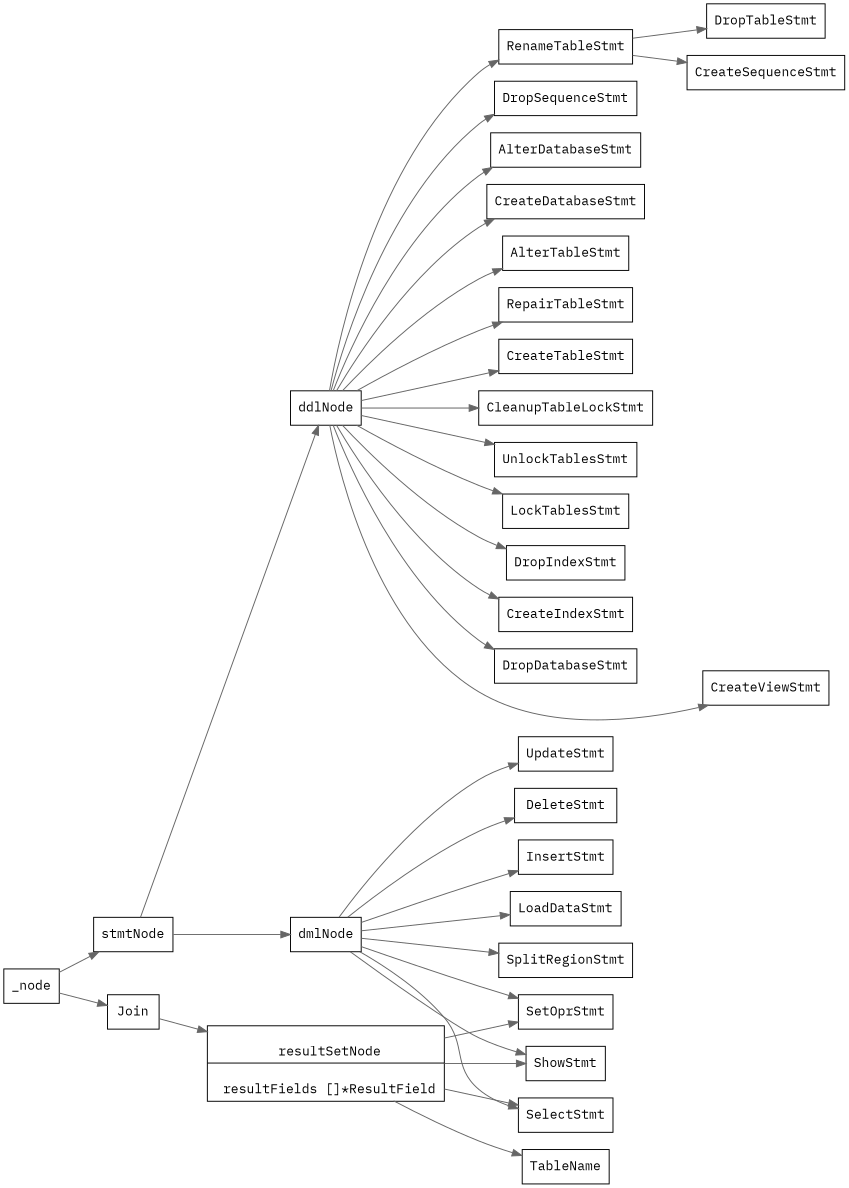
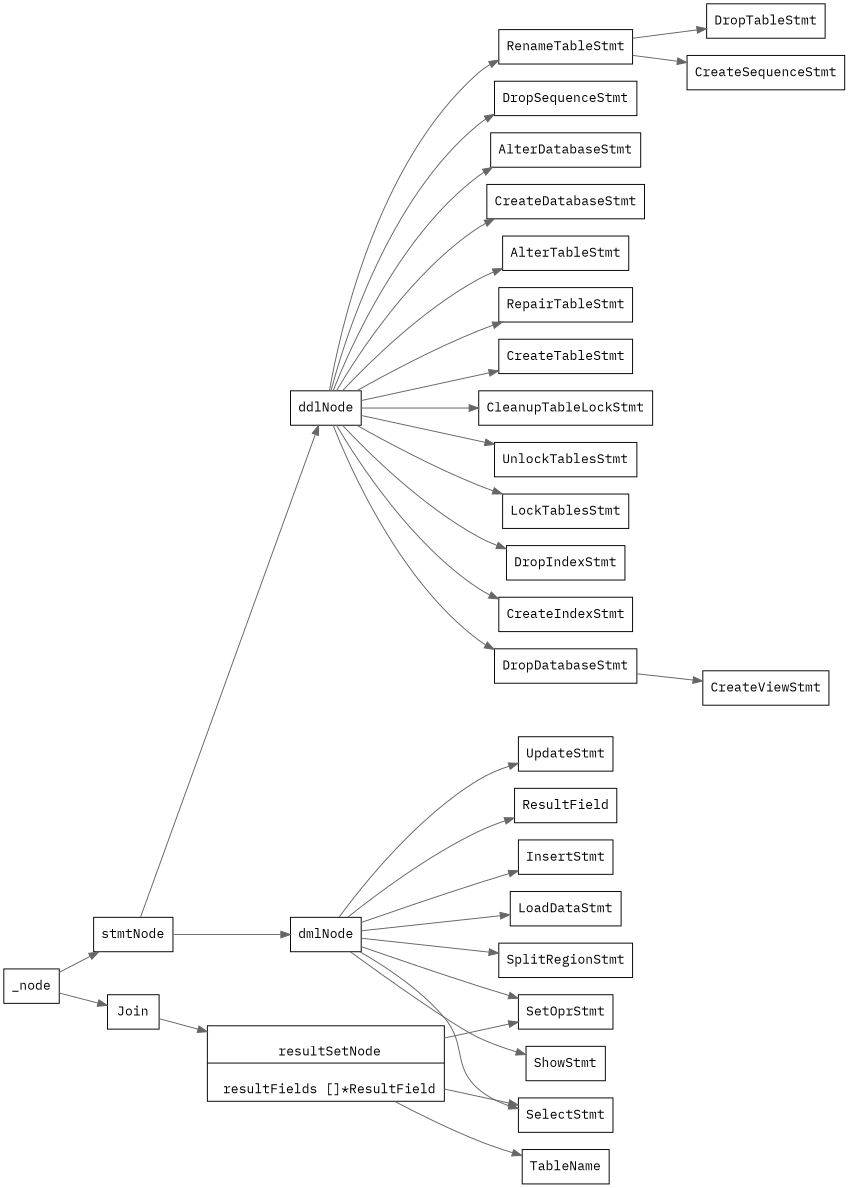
edge "ddlNode" -> "CreateViewStmt": now "DropDatabaseStmt" -> "CreateViewStmt"
node "DeleteStmt": label "DeleteStmt" -> "ResultField"
edge "resultSetNode" -> "ShowStmt": removed
